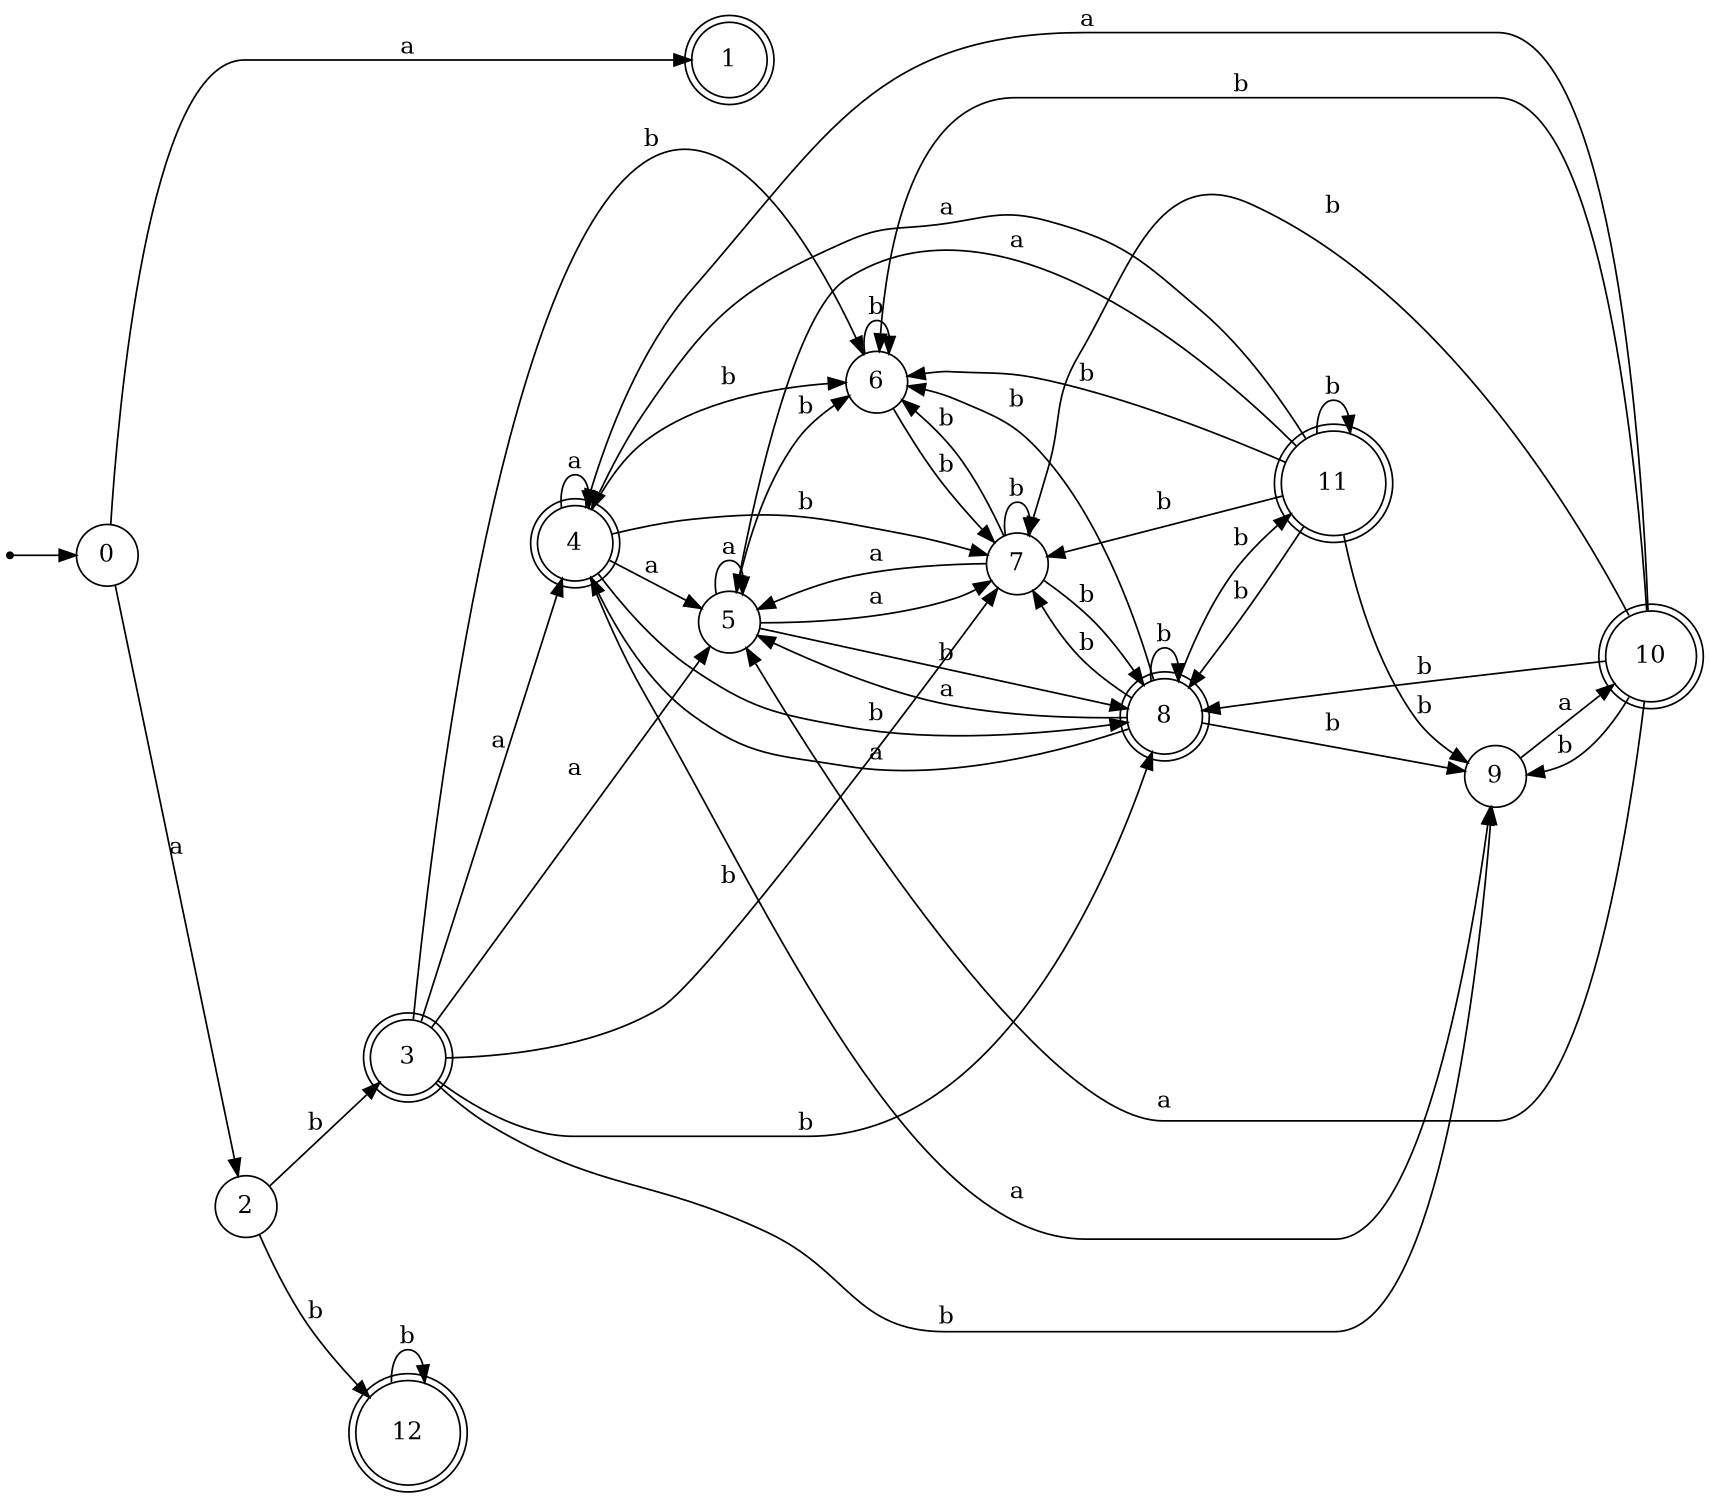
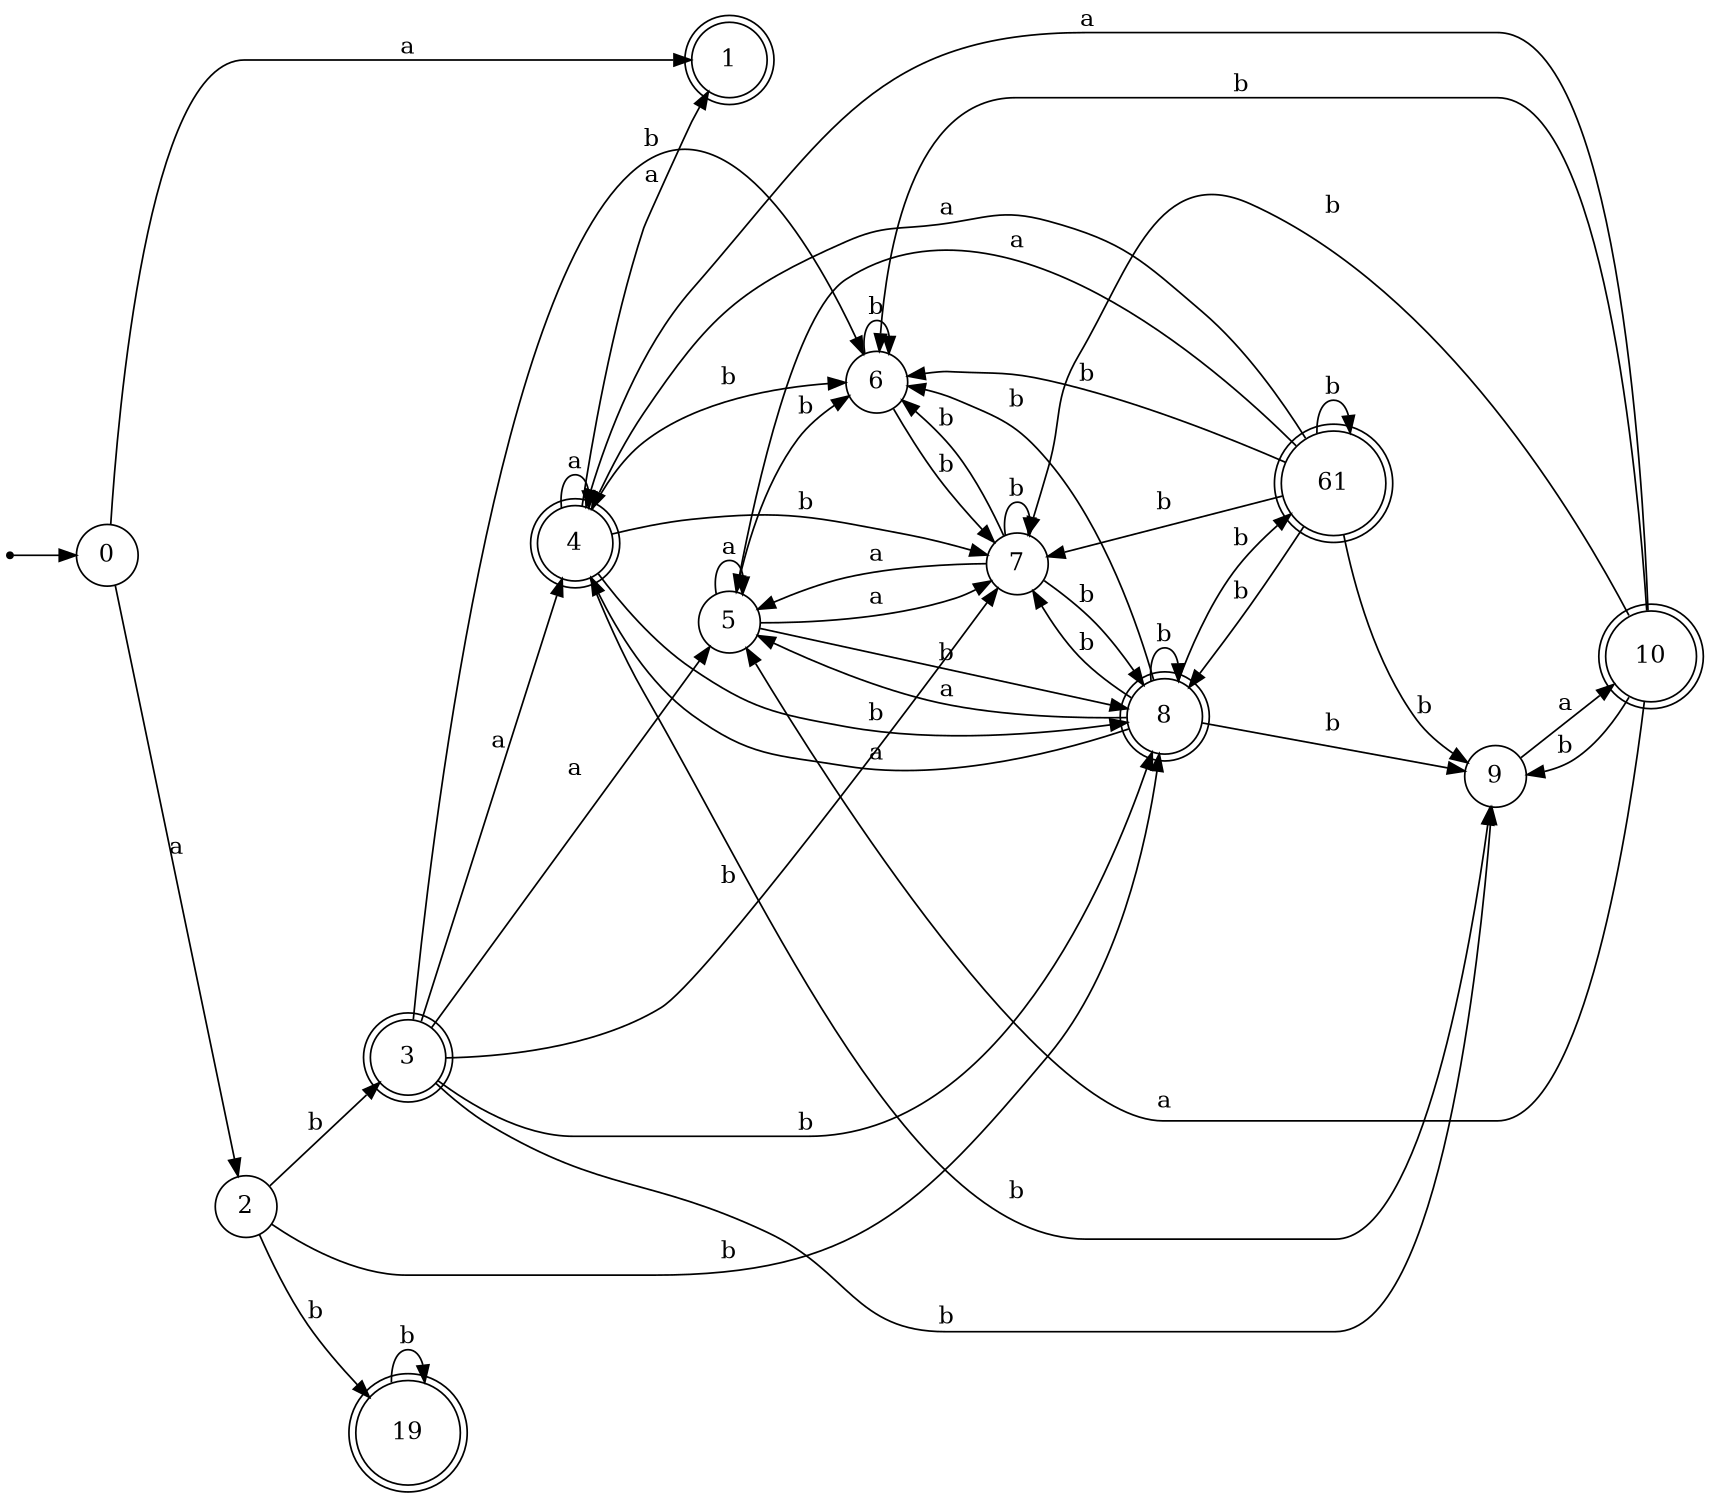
node "11": label "11" -> "61"
edge "4" -> "5": now "4" -> "1"
edge "10" -> "8": now "2" -> "8"
edge "4" -> "9": label "a" -> "b"
node "12": label "12" -> "19"
